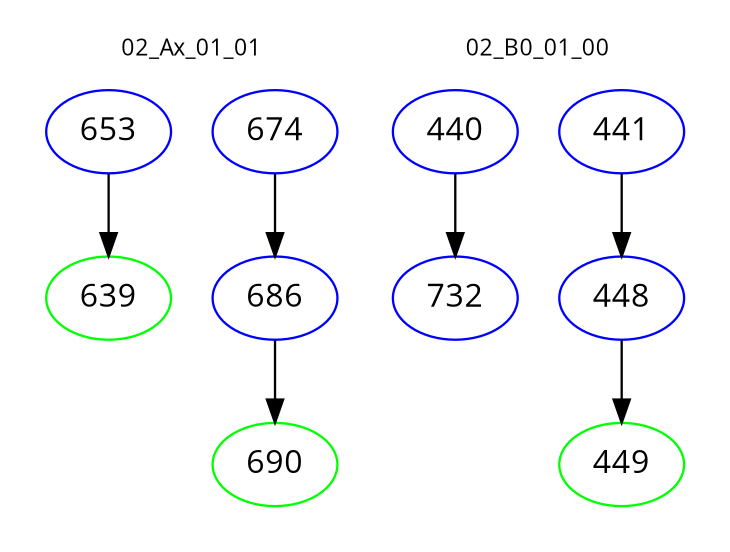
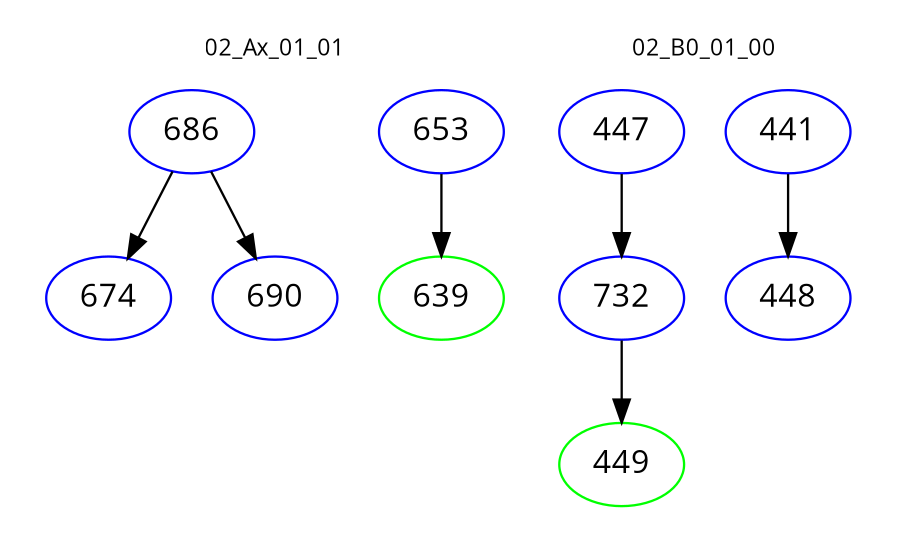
node "440": label "440" -> "447"
edge "674" -> "686": reversed
edge "448" -> "449": now "732" -> "449"
node "690": color green -> blue
